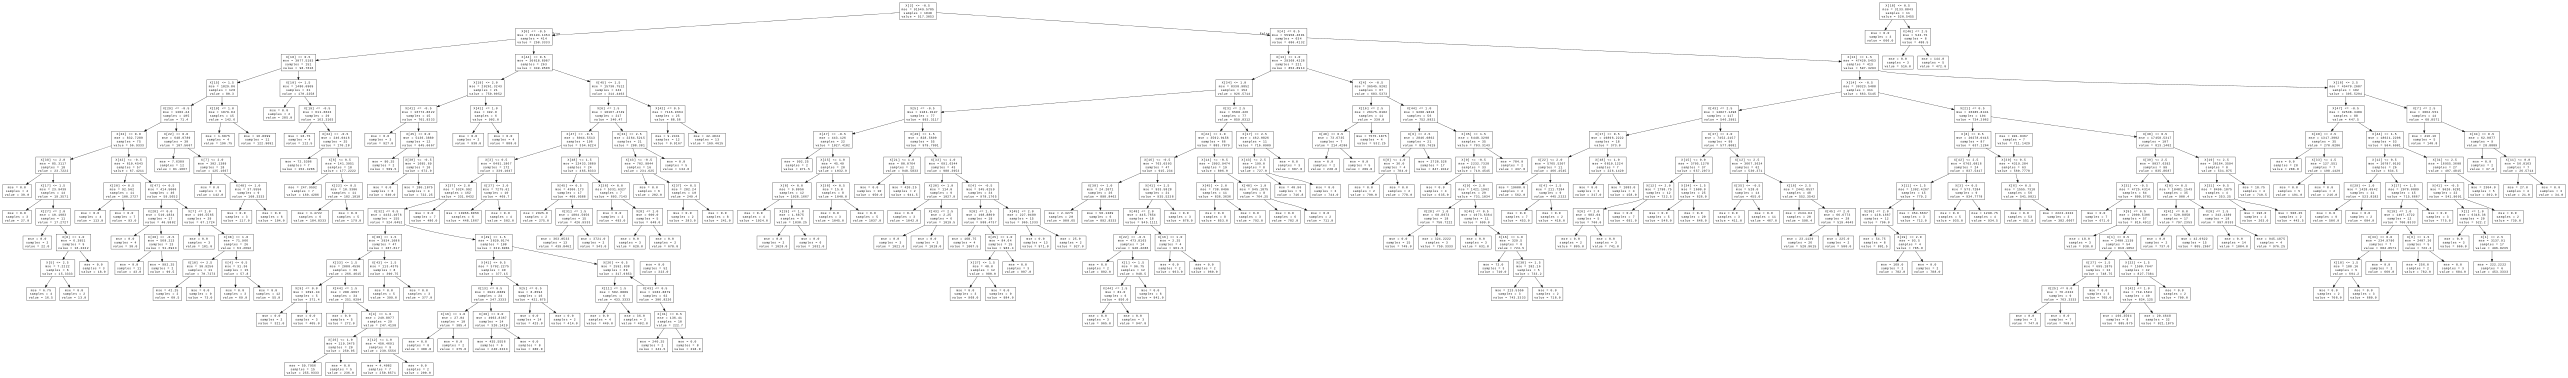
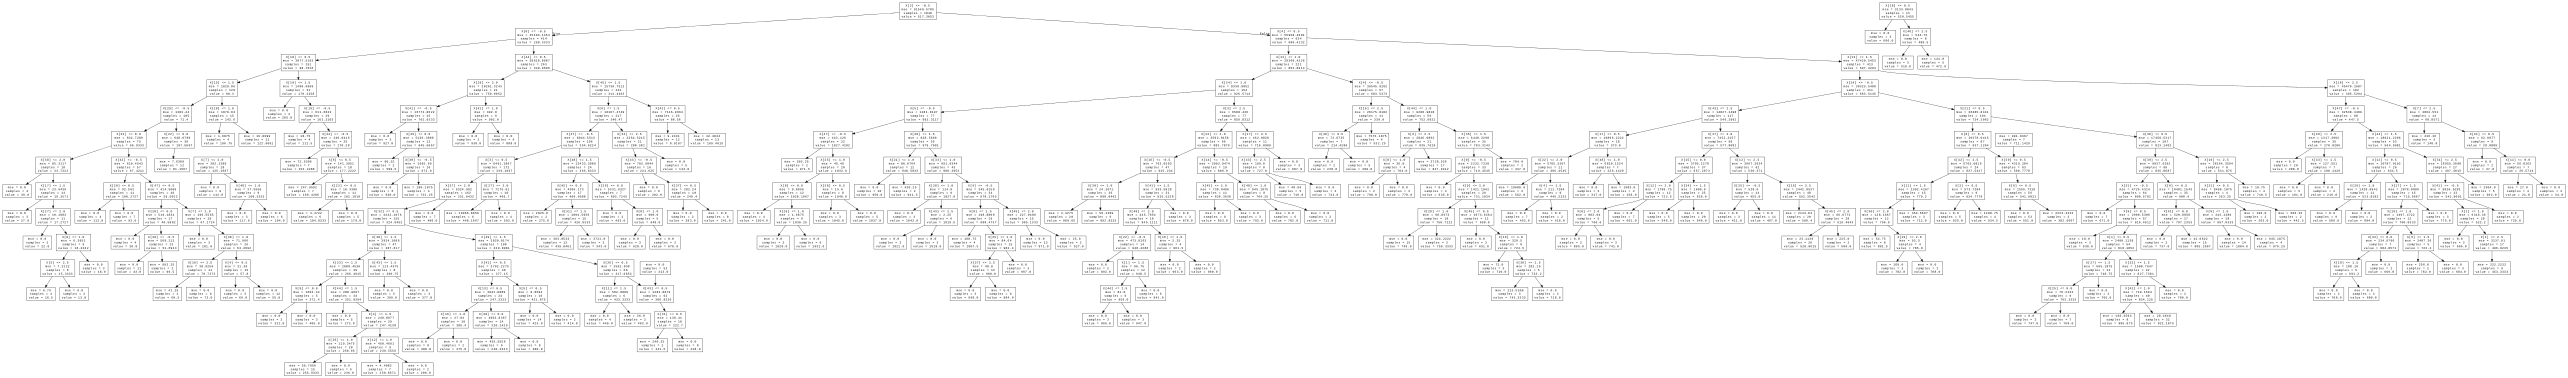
edge "X[22] <= 0.0 mse = 648.9789 samples = 30 value = 107.5667" -> "X[7] <= 2.0 mse = 302.1389 samples = 18 value = 125.1667": removed
edge "X[43] <= 0.5 mse = 1382.8879 samples = 62 value = 306.8226" -> "X[26] <= 0.5 mse = 2592.838 samples = 68 value = 317.9853": reversed
